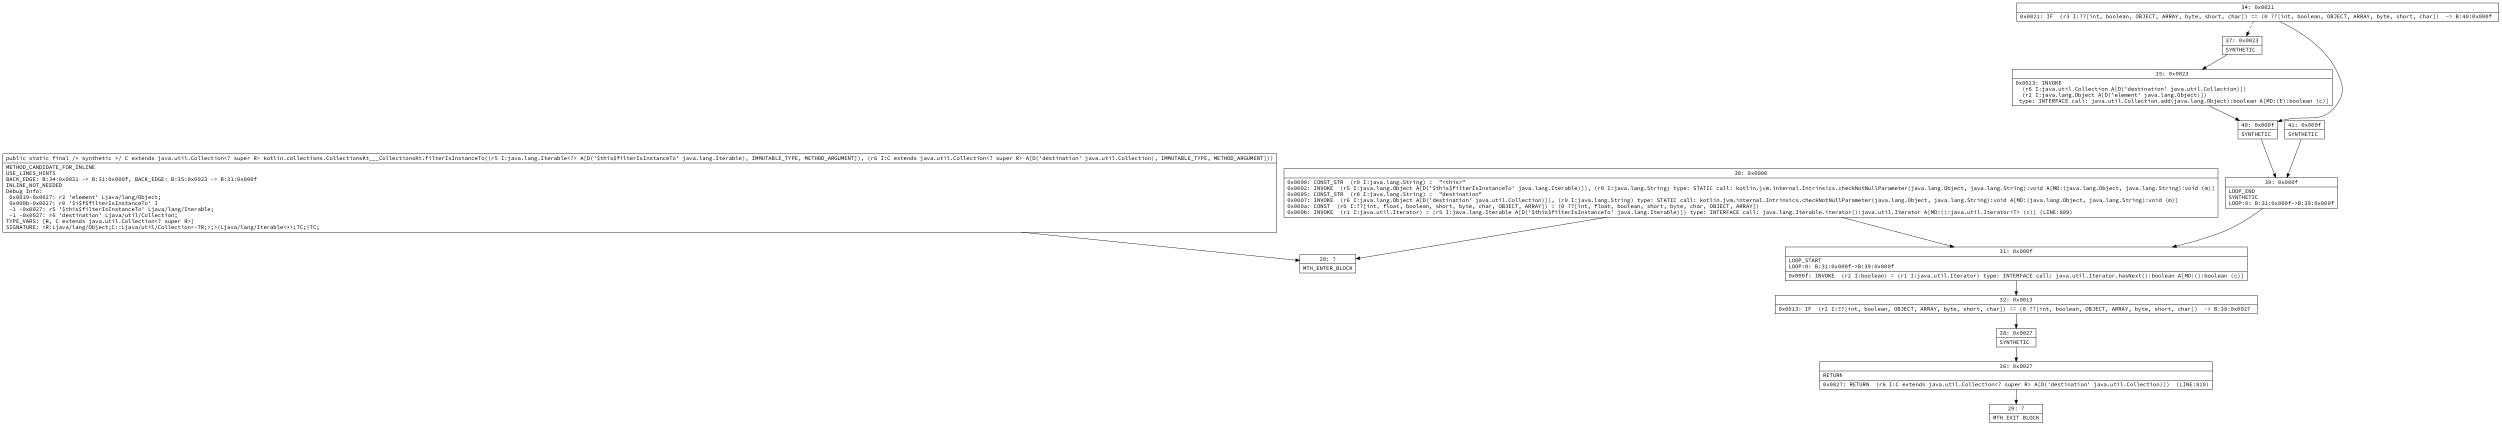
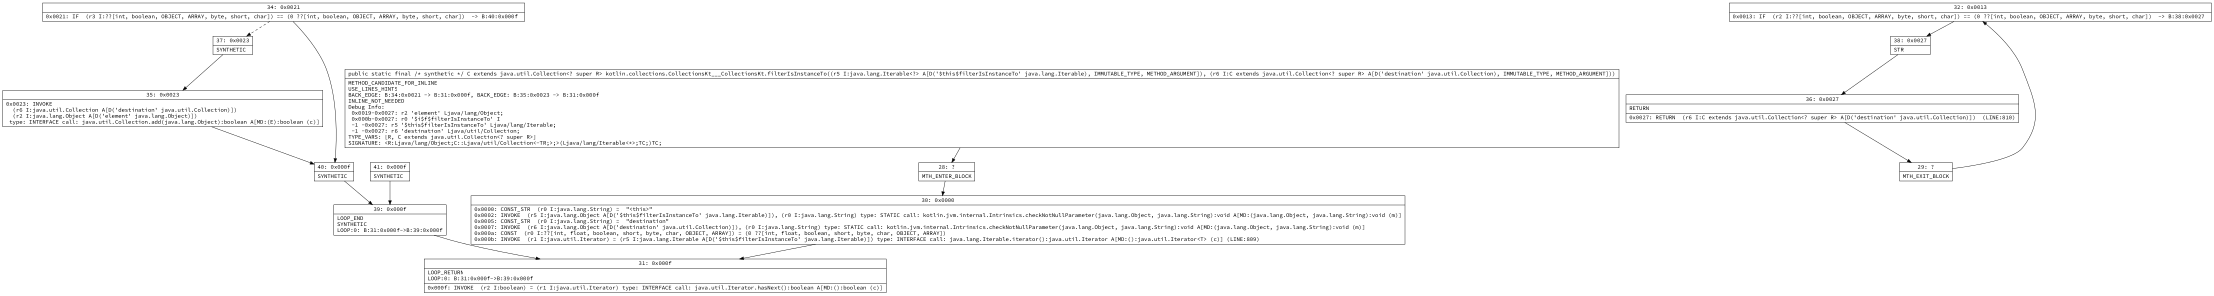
edge "30: 0x0000" -> "28: ?": reversed
node "31: 0x000f": text "LOOP_START" -> "LOOP_RETURN"
edge "31: 0x000f" -> "32: 0x0013": now "29: ?" -> "32: 0x0013"
node "38: 0x0027": text "SYNTHETIC" -> "STR"
